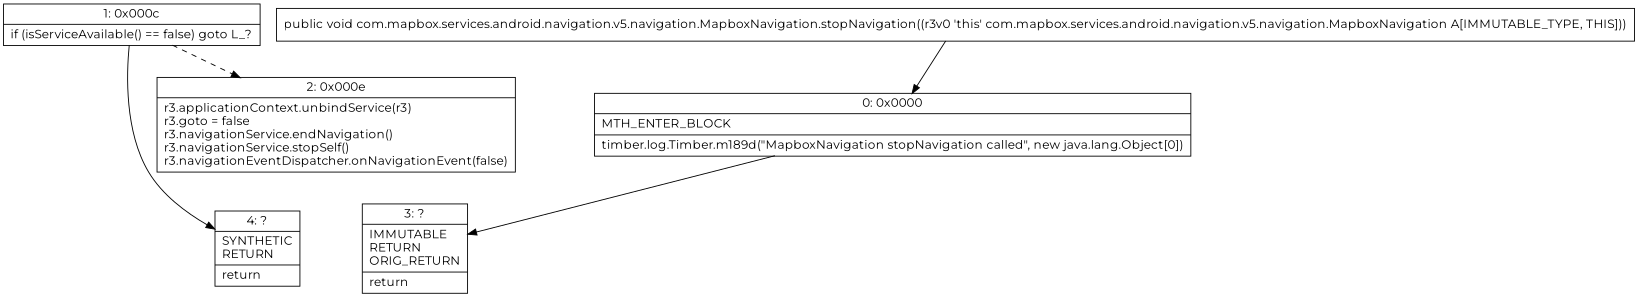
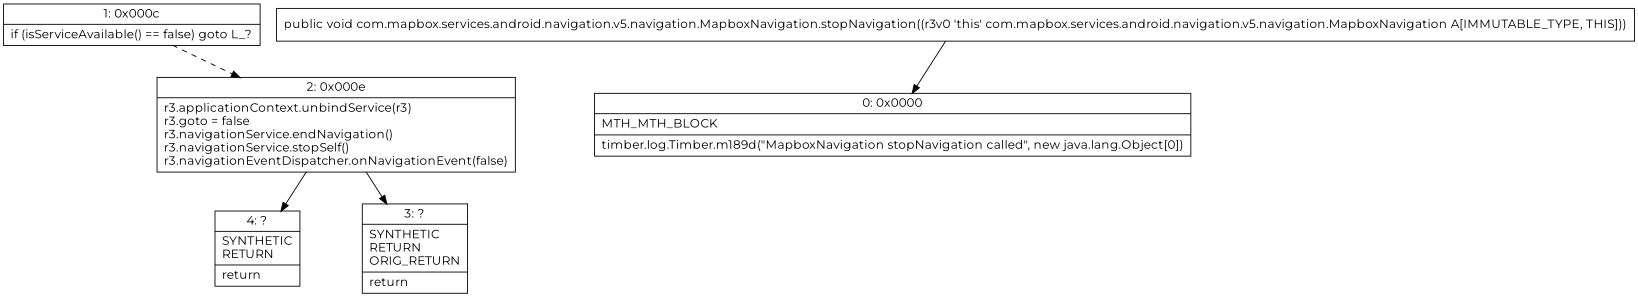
node "0: 0x0000": text "MTH_ENTER_BLOCK" -> "MTH_MTH_BLOCK"
edge "1: 0x000c" -> "4: ?": now "2: 0x000e" -> "4: ?"
edge "0: 0x0000" -> "3: ?": now "2: 0x000e" -> "3: ?"
node "3: ?": text "IMMUTABLE" -> "SYNTHETIC"
